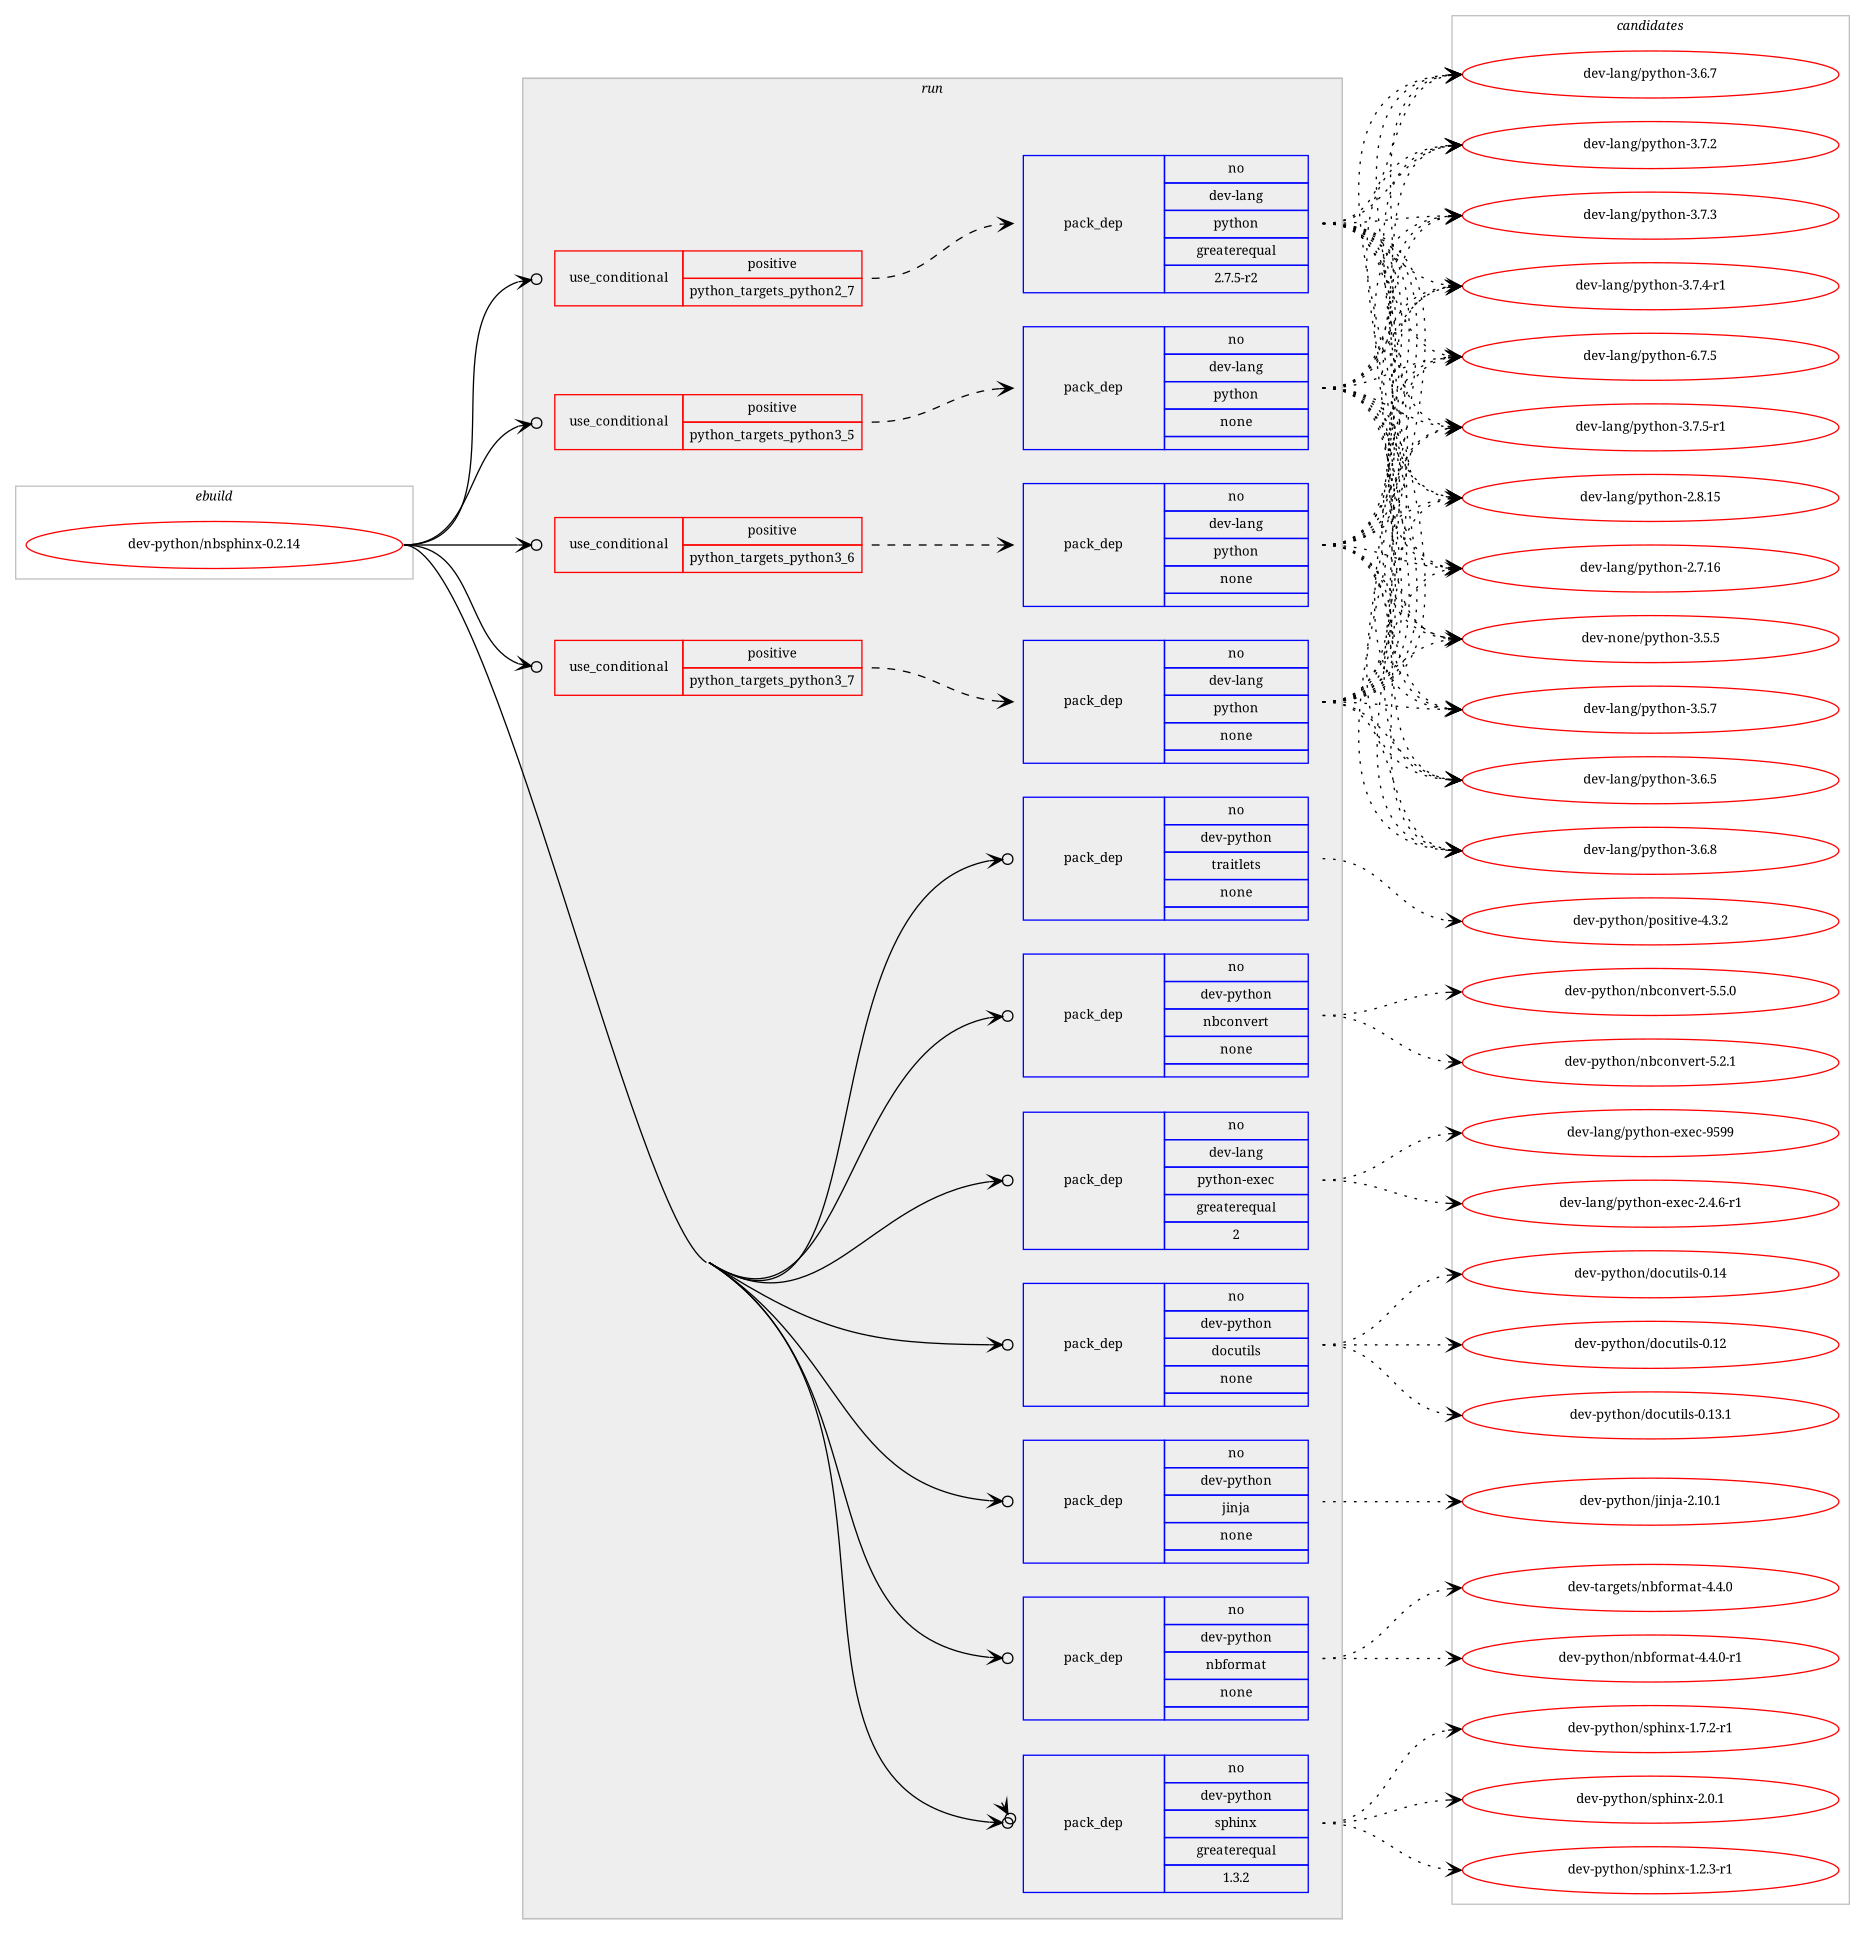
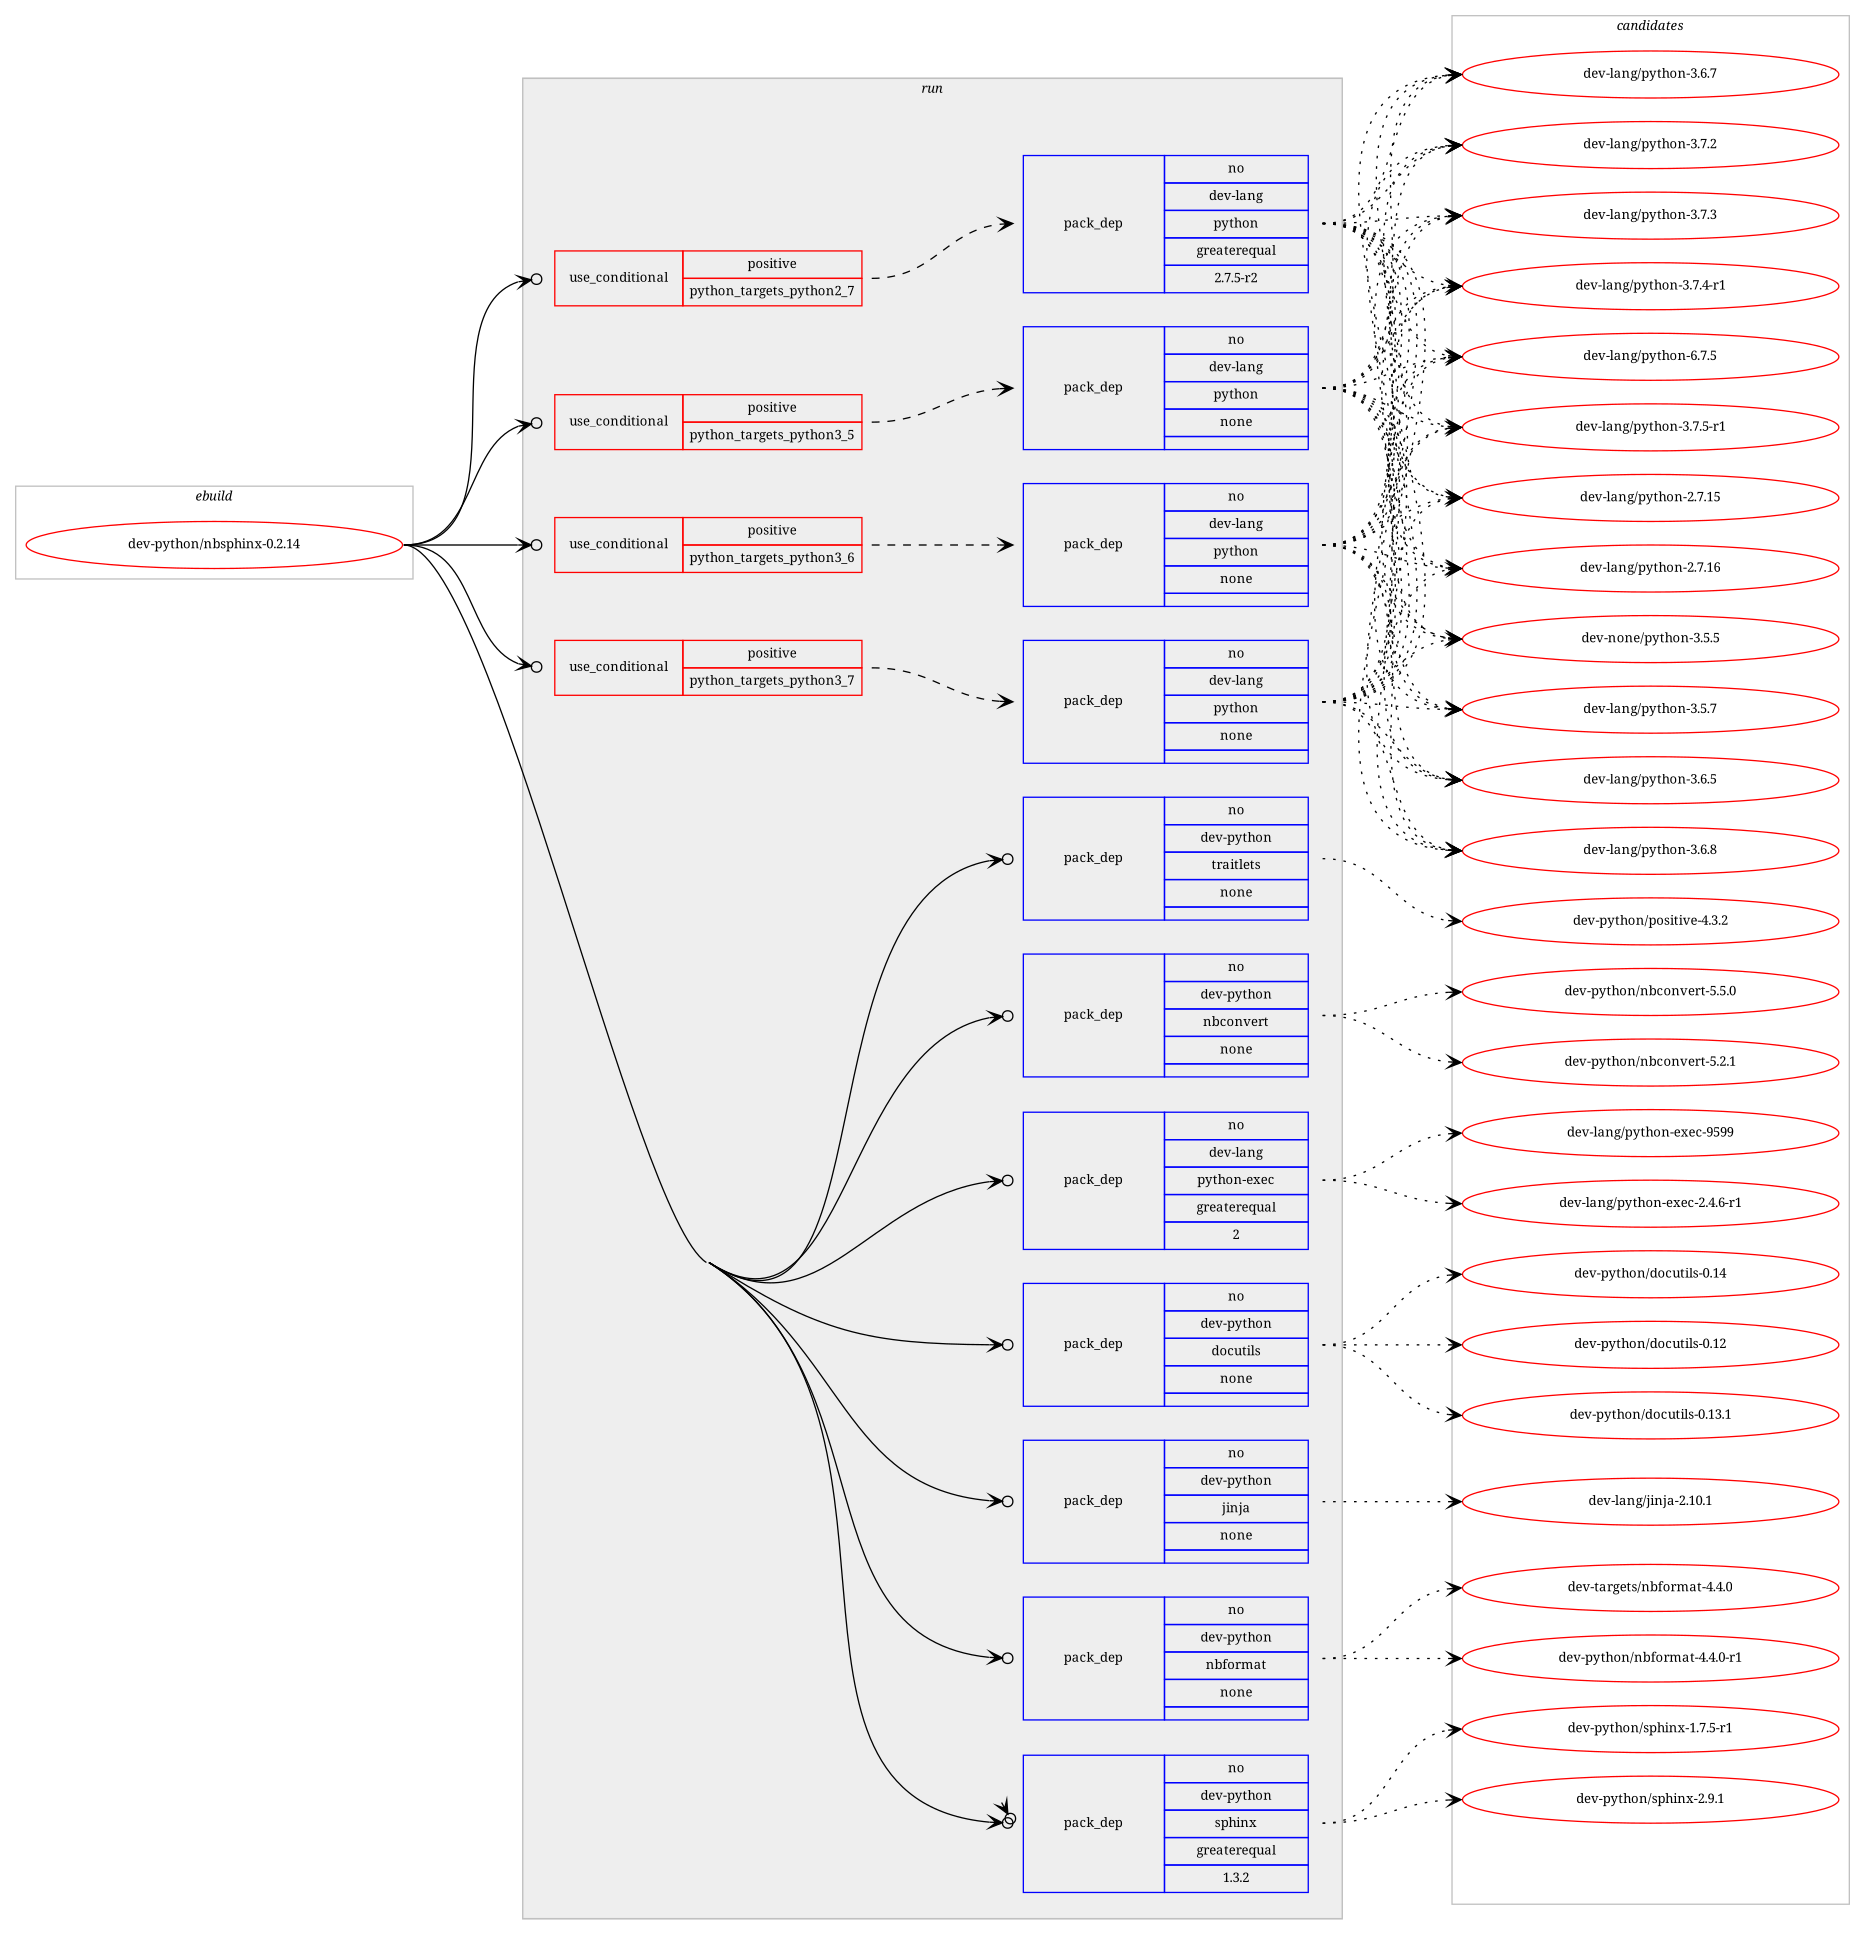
node "dev-lang/python-2.8.15": label "dev-lang/python-2.8.15" -> "dev-lang/python-2.7.15"
node "dev-python/jinja-2.10.1": label "dev-python/jinja-2.10.1" -> "dev-lang/jinja-2.10.1"
node "dev-python/sphinx-1.7.2-r1": label "dev-python/sphinx-1.7.2-r1" -> "dev-python/sphinx-1.7.5-r1"
node "dev-python/sphinx-2.0.1": label "dev-python/sphinx-2.0.1" -> "dev-python/sphinx-2.9.1"
node "dev-python/sphinx-1.2.3-r1": removed
